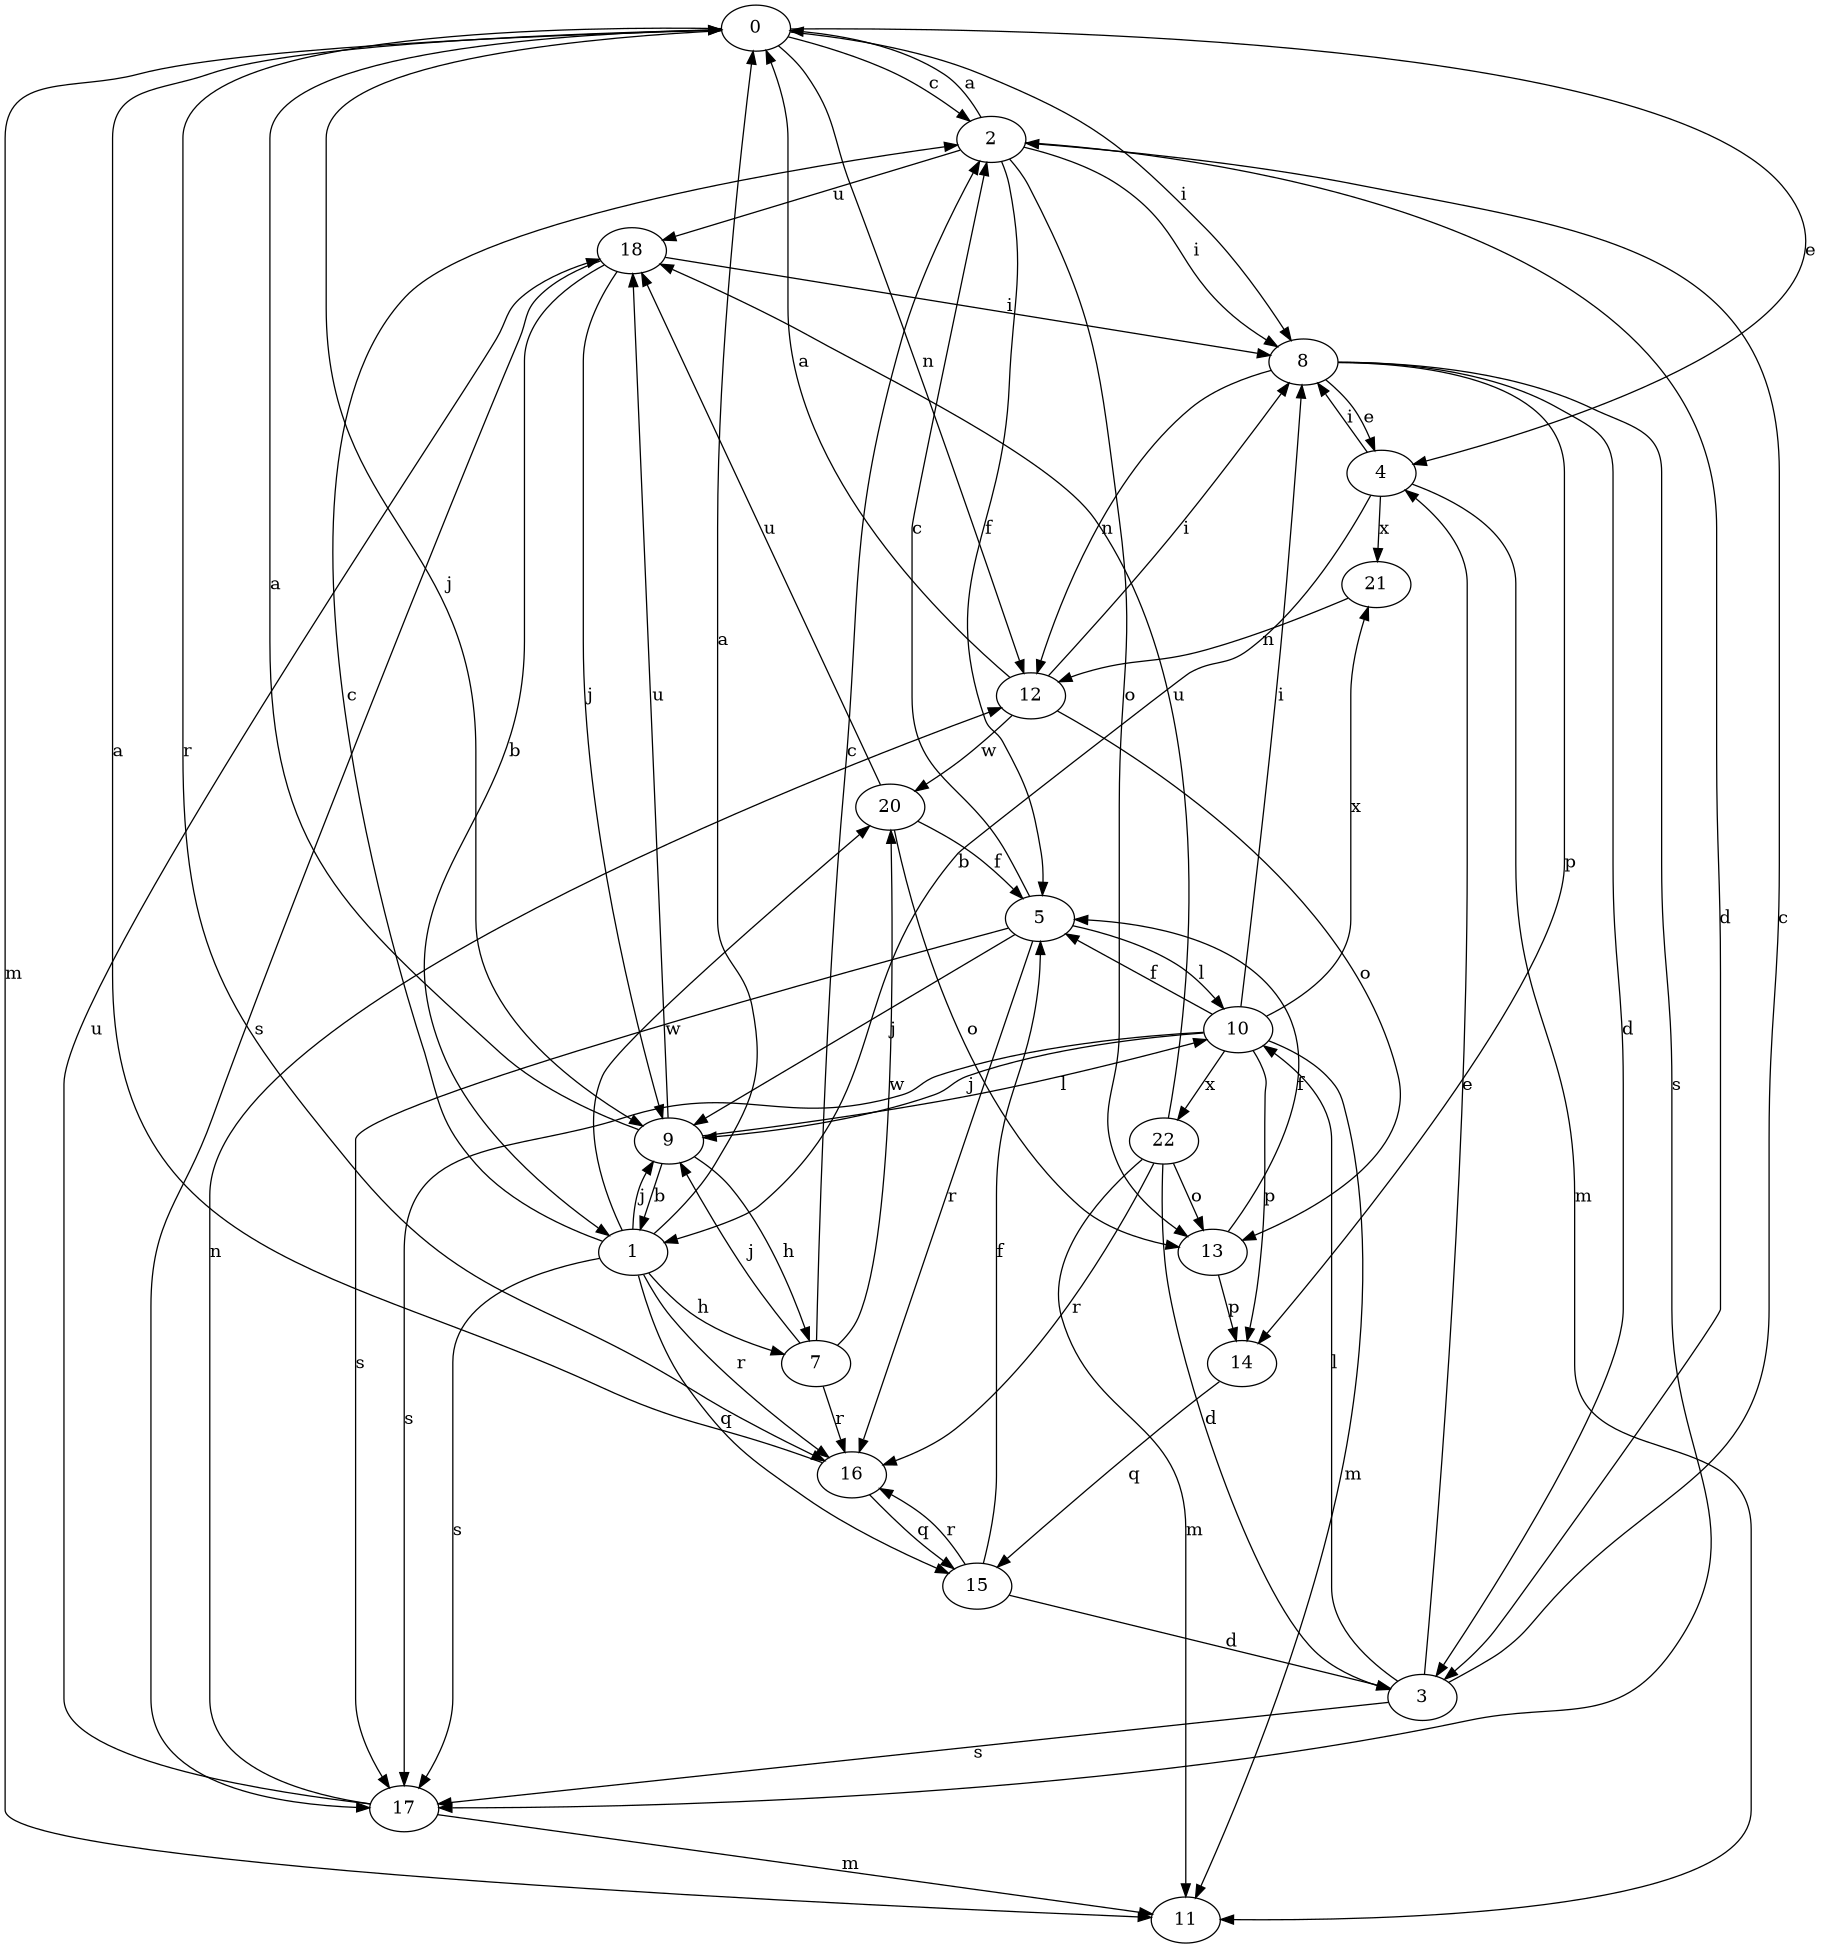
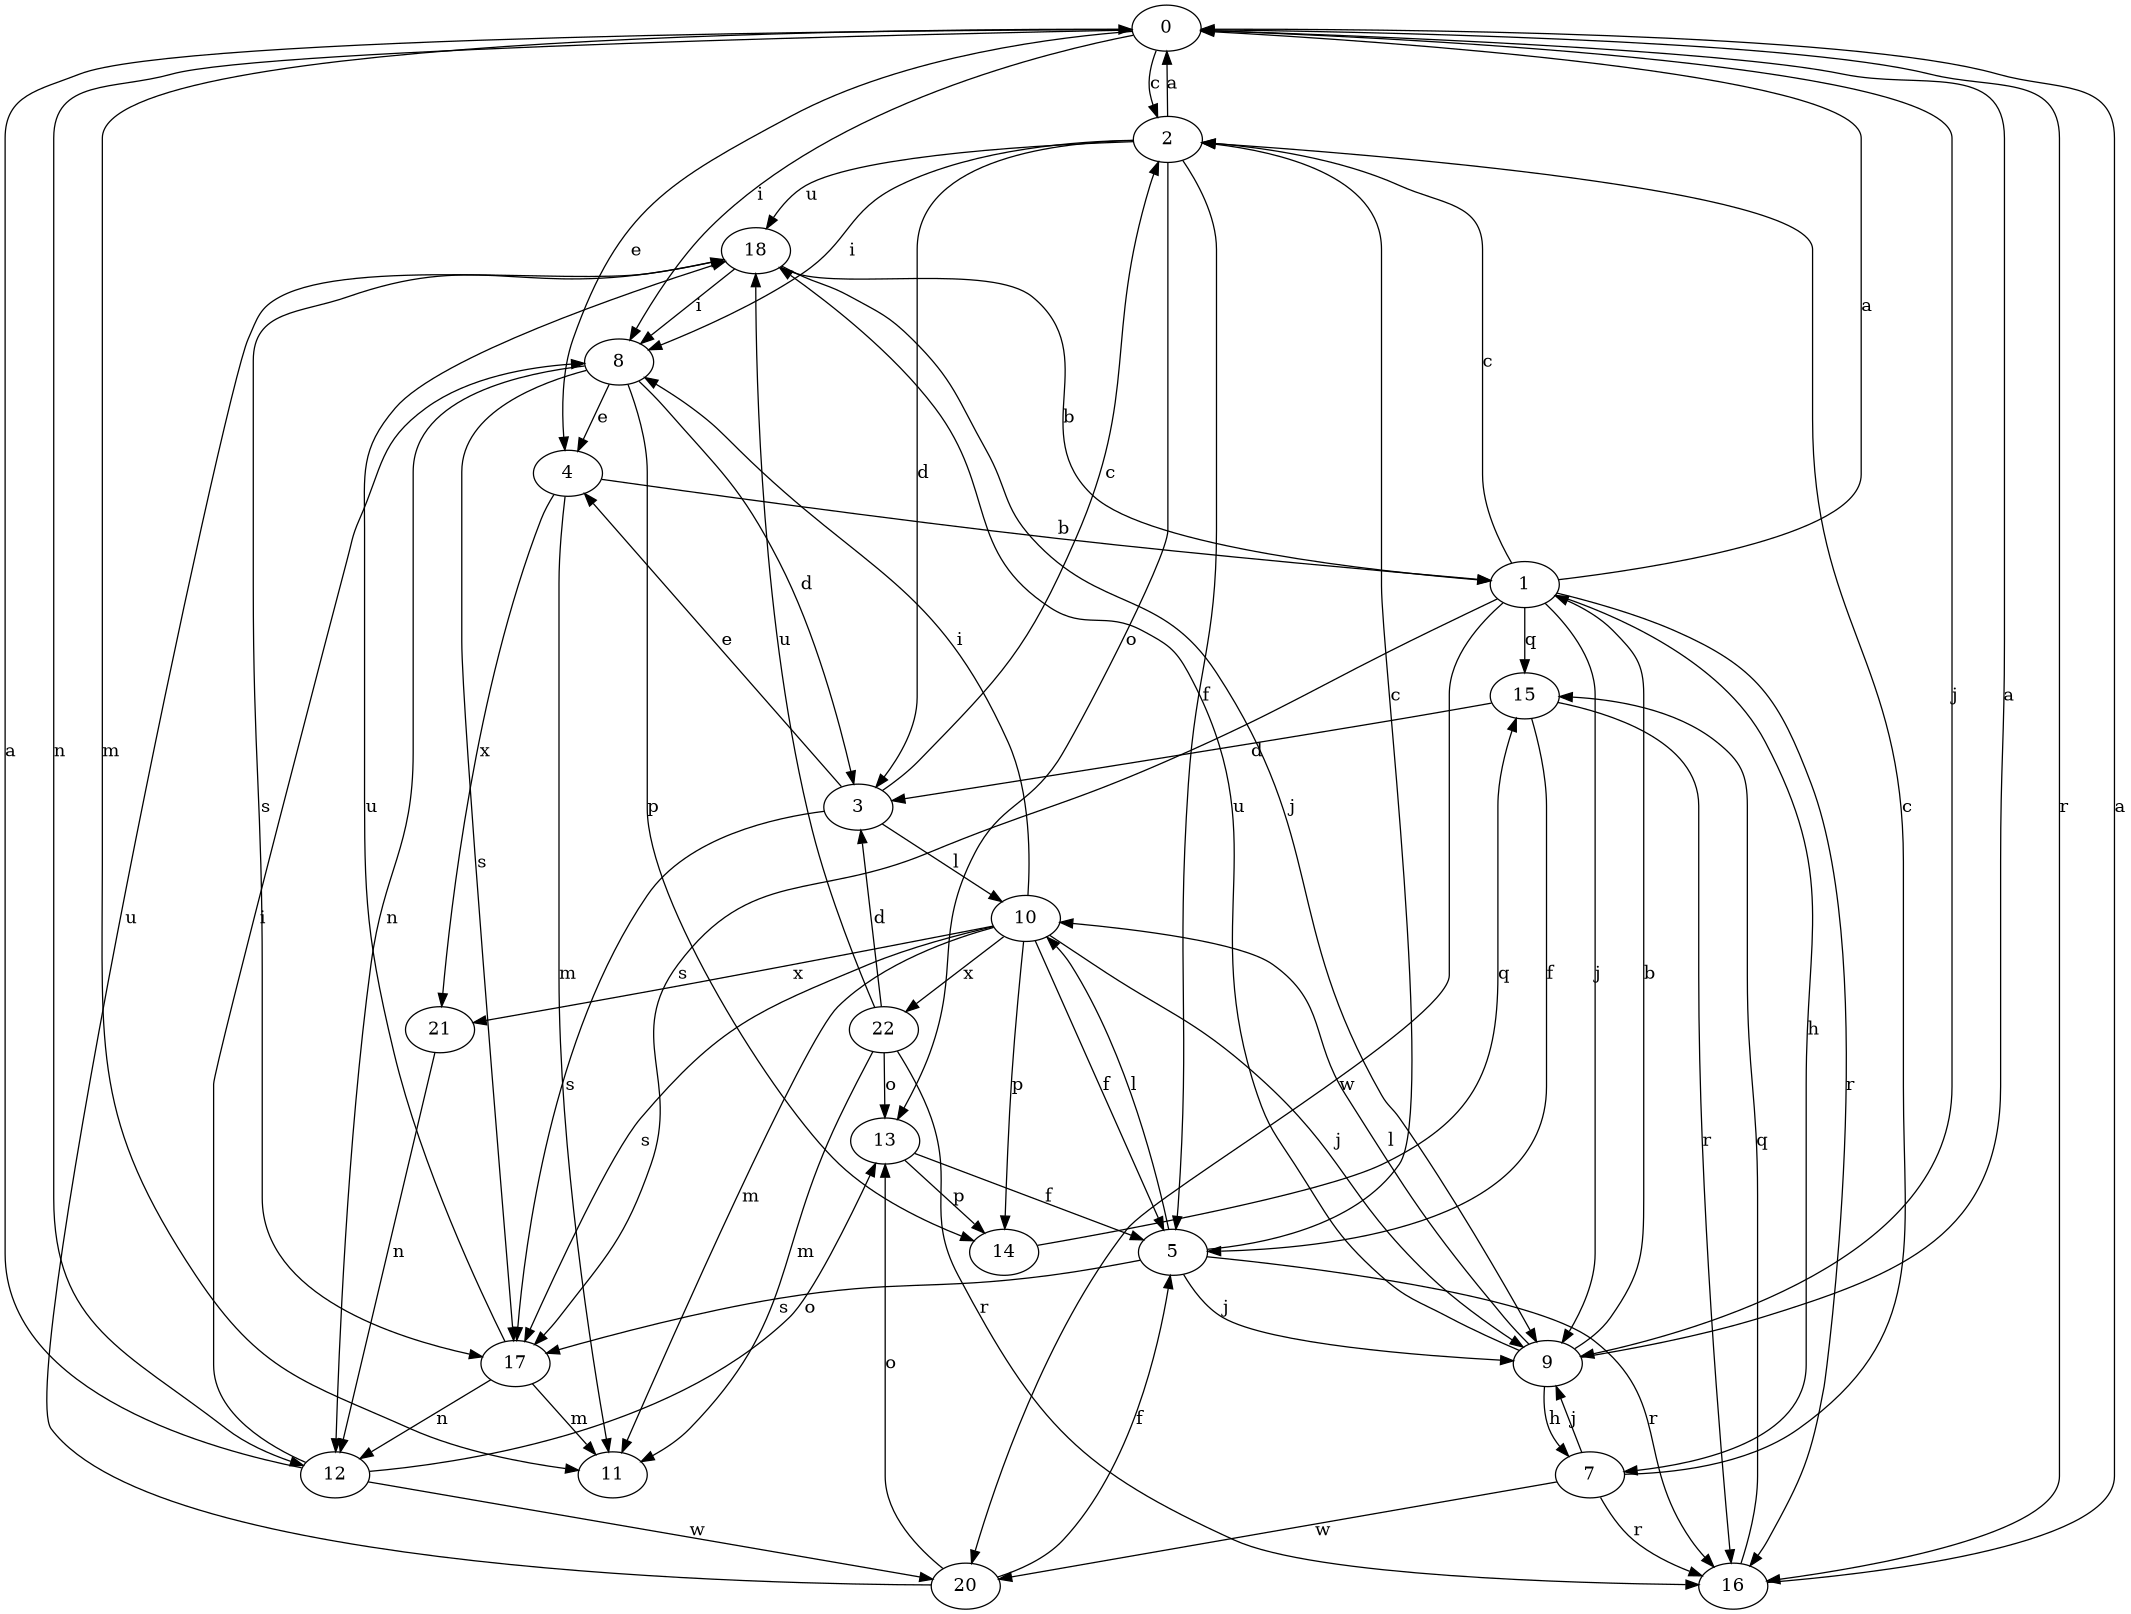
edge "4" -> "8": removed, label "i"
